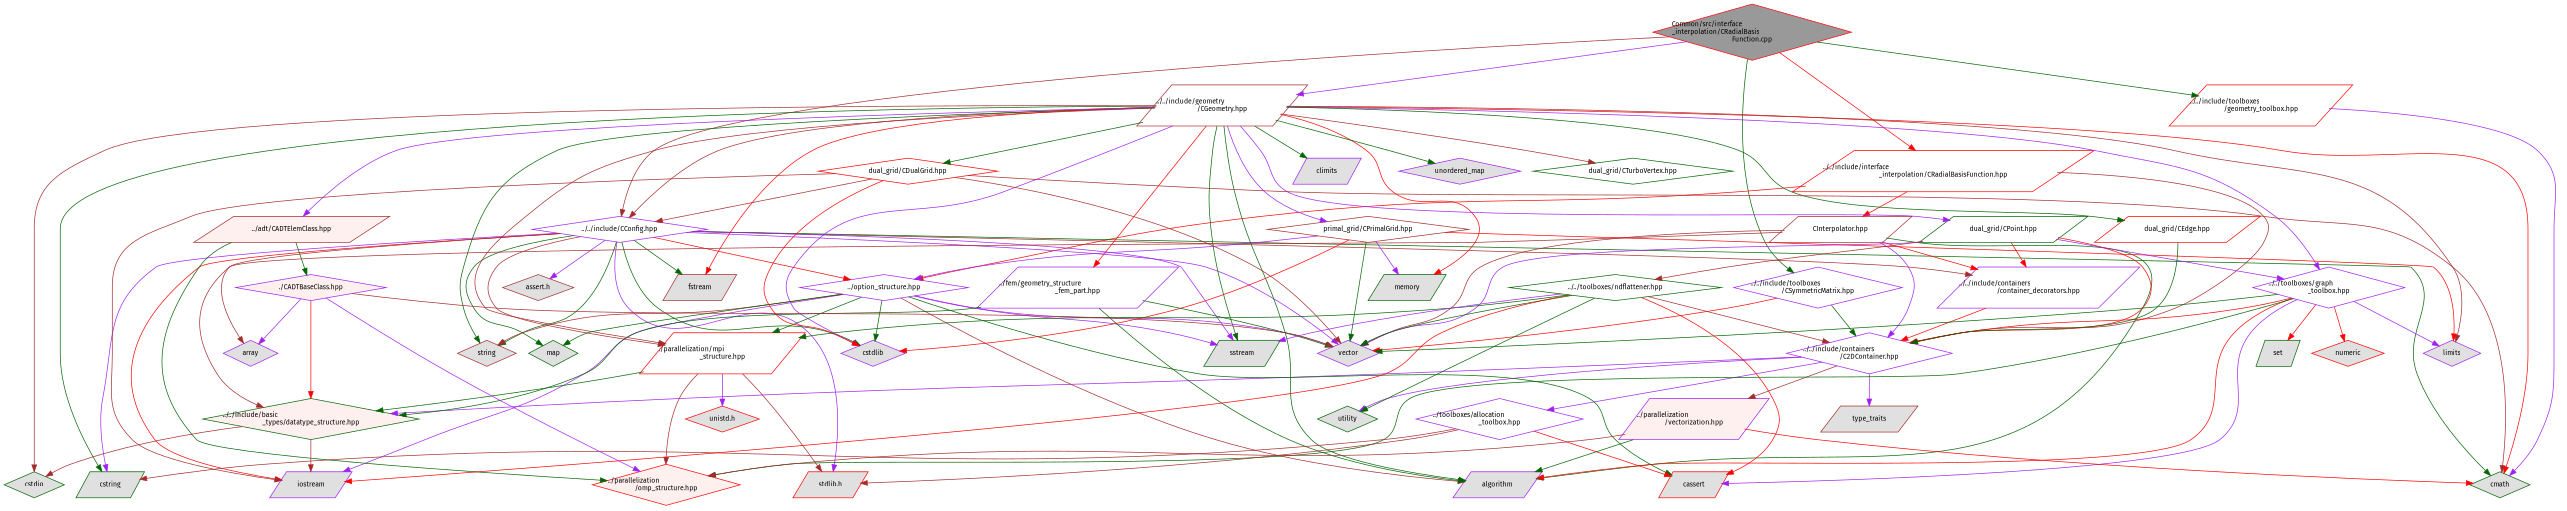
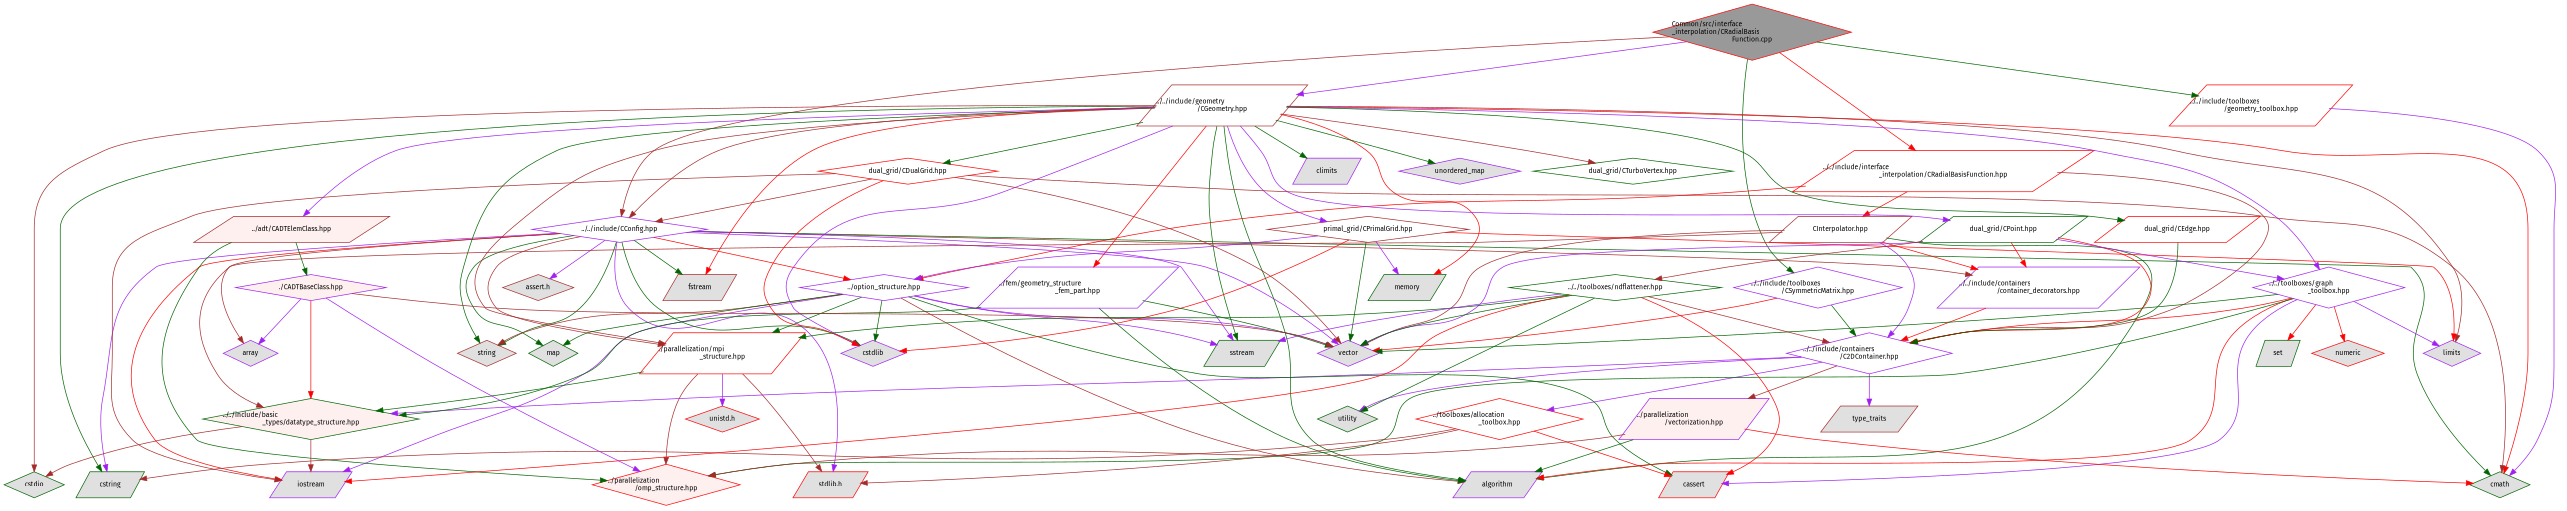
node "../toolboxes/allocation _toolbox.hpp": color purple -> red
